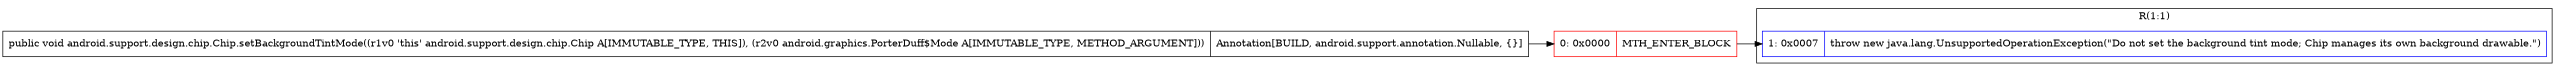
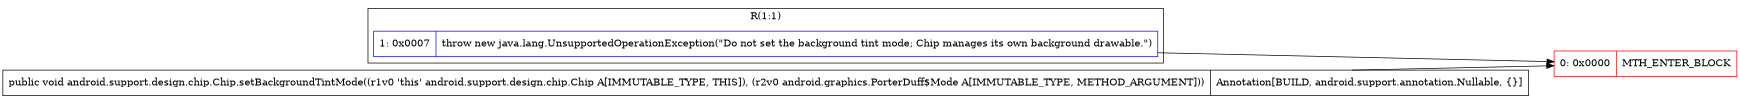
edge "0: 0x0000" -> "1: 0x0007": reversed
